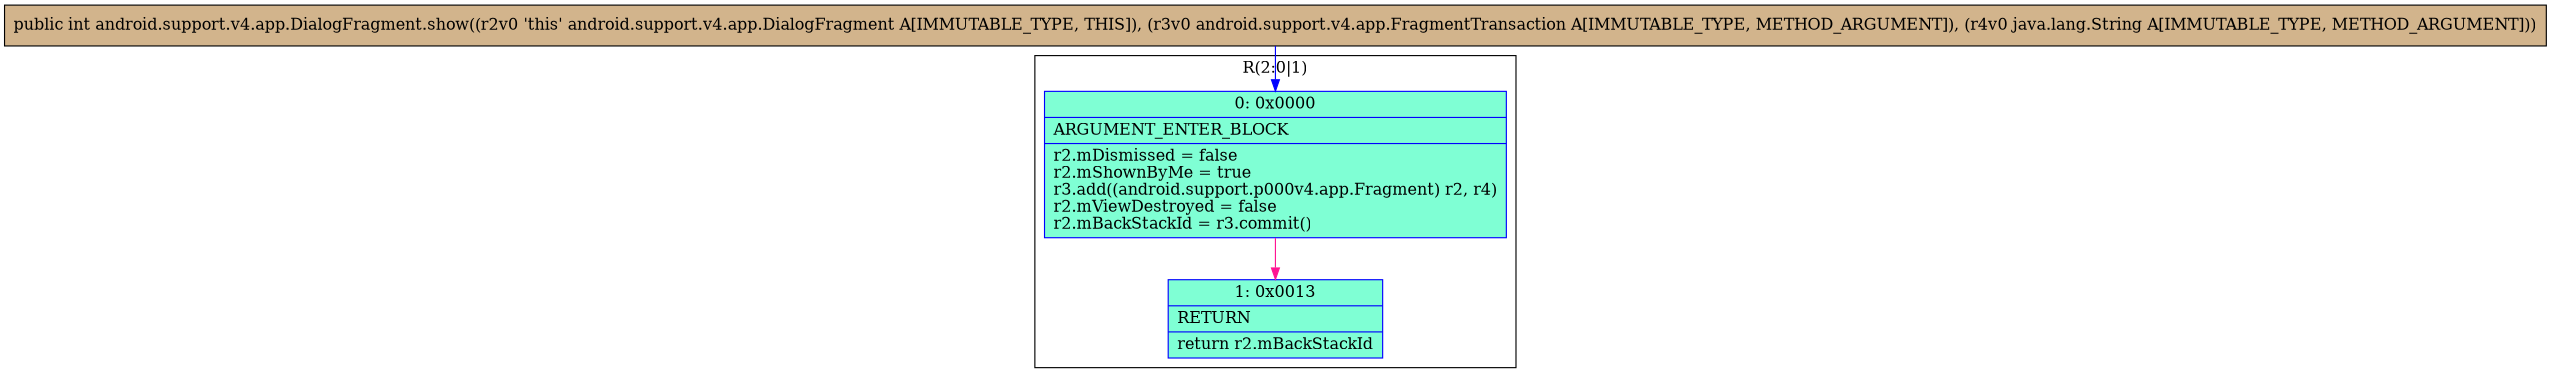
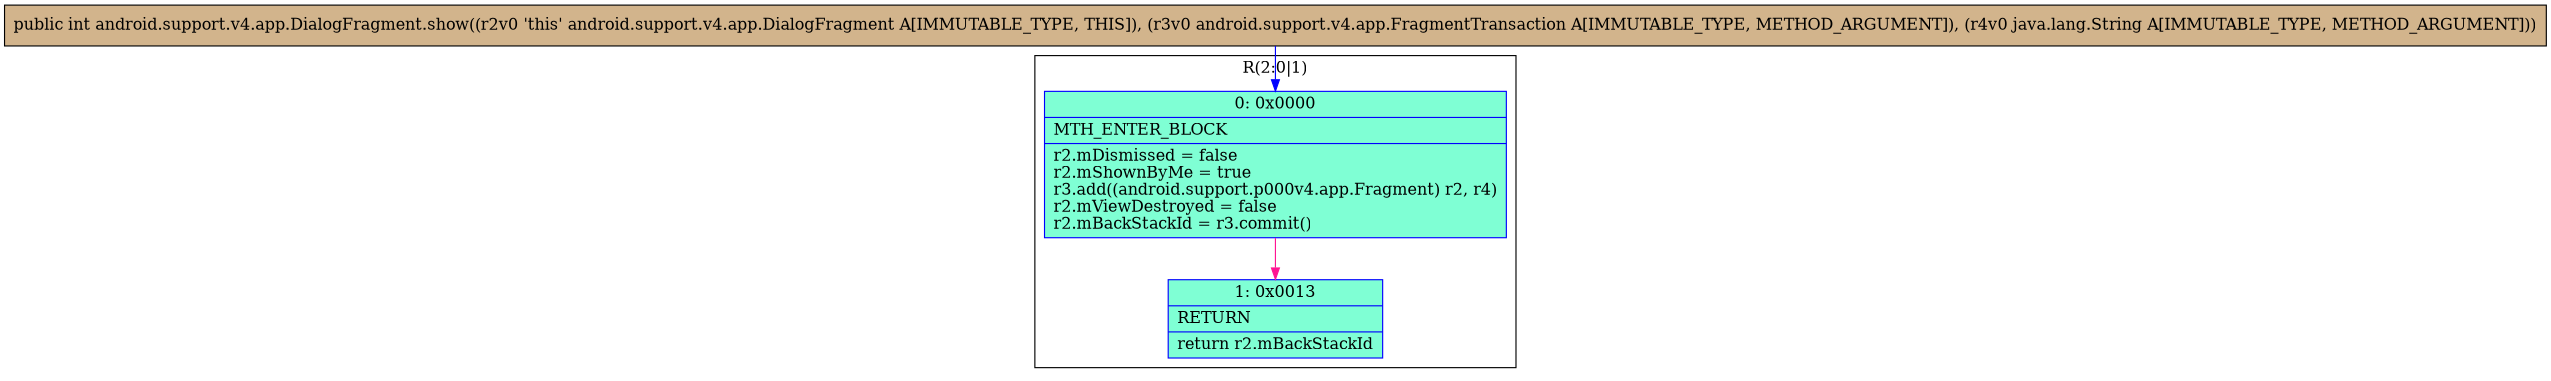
node "0: 0x0000": text "ARGUMENT_ENTER_BLOCK" -> "MTH_ENTER_BLOCK"
